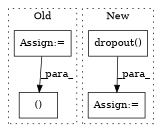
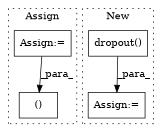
cluster "Old": label "Old" -> "Assign"
